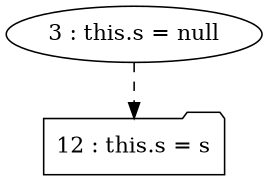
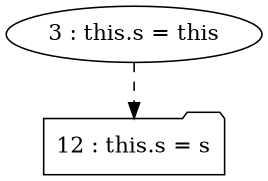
node "3 : this.s = null": label "3 : this.s = null" -> "3 : this.s = this"
